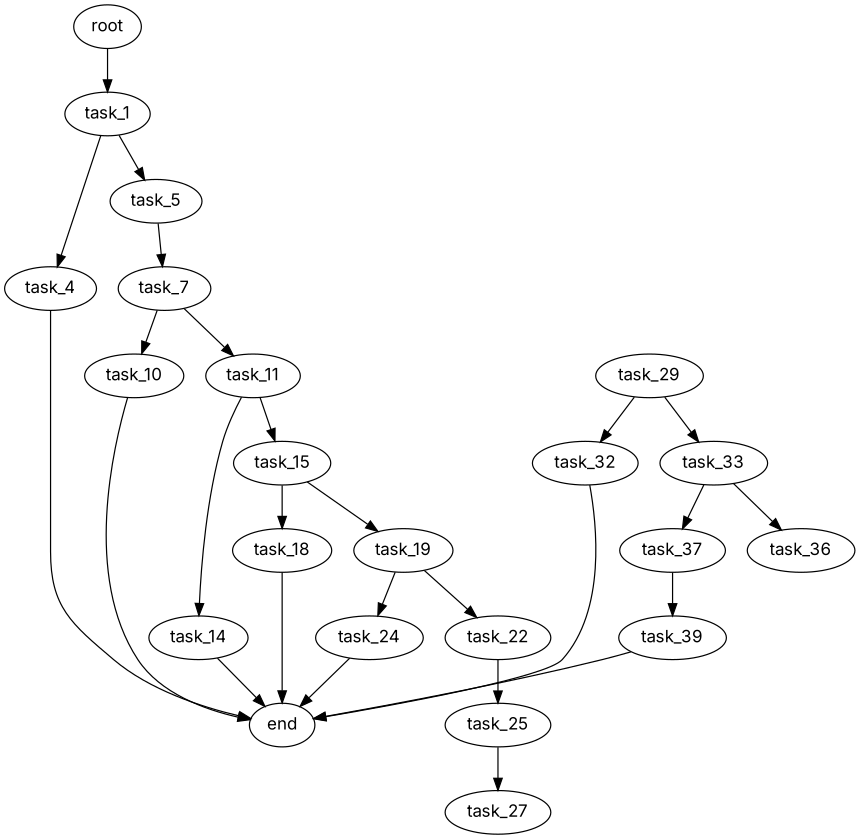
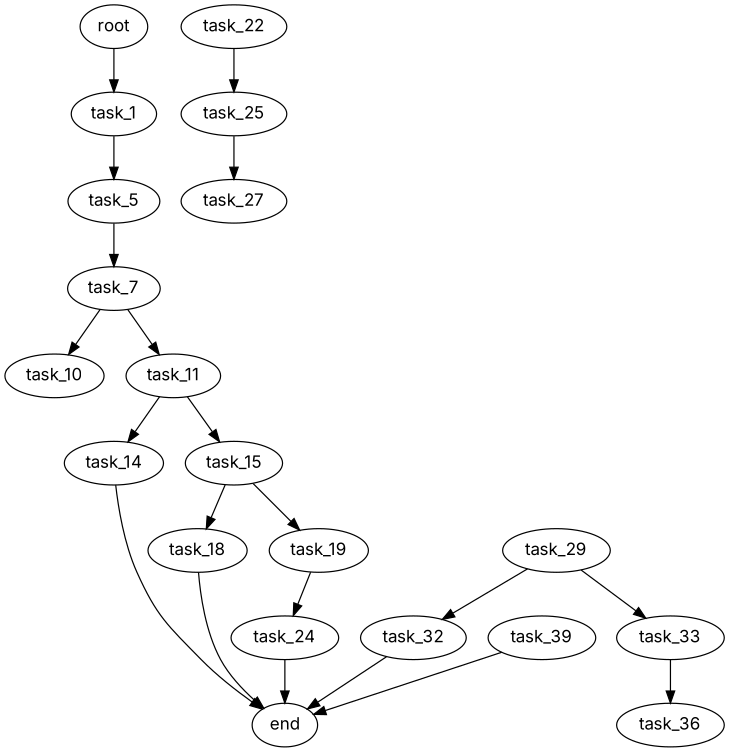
node "task_4": removed
node "task_37": removed
edge "task_10" -> "end": removed
edge "task_19" -> "task_22": removed
